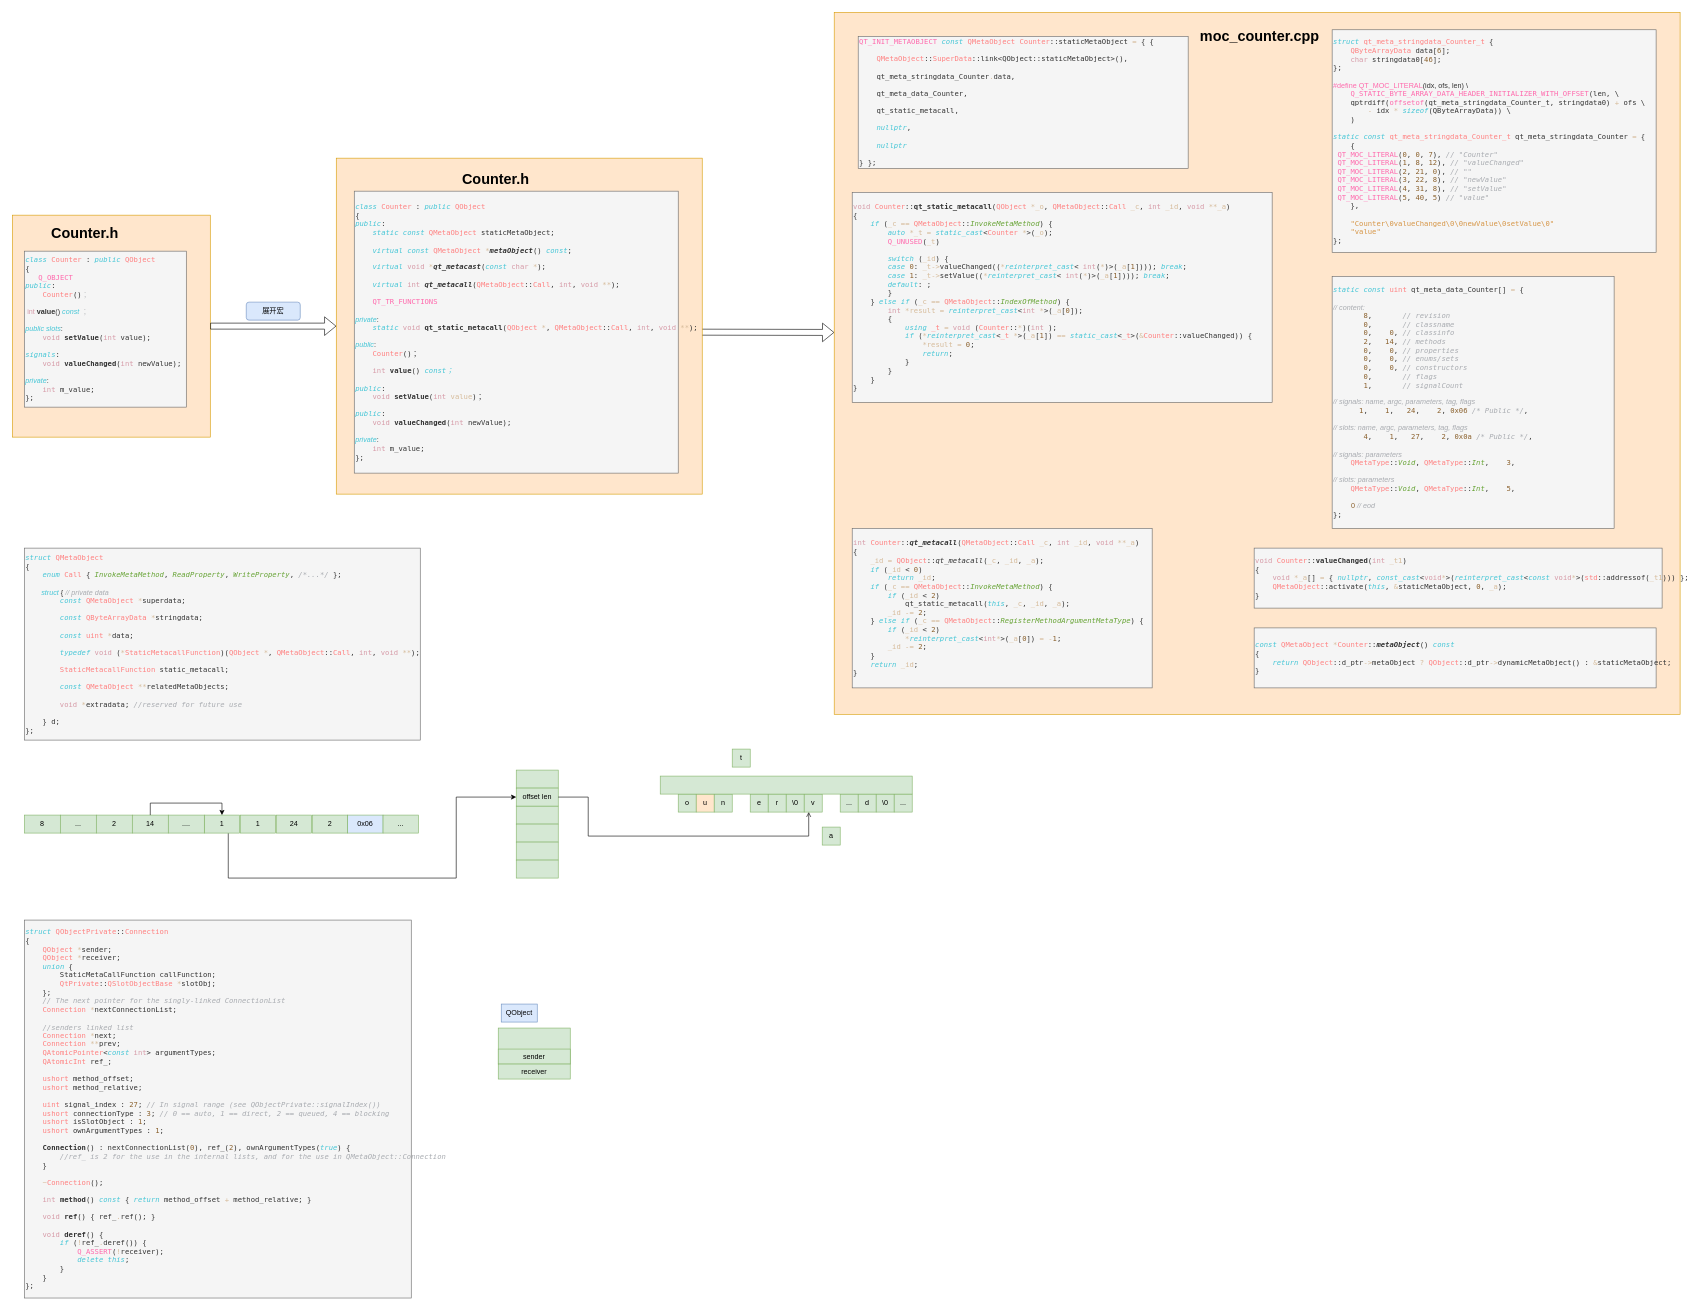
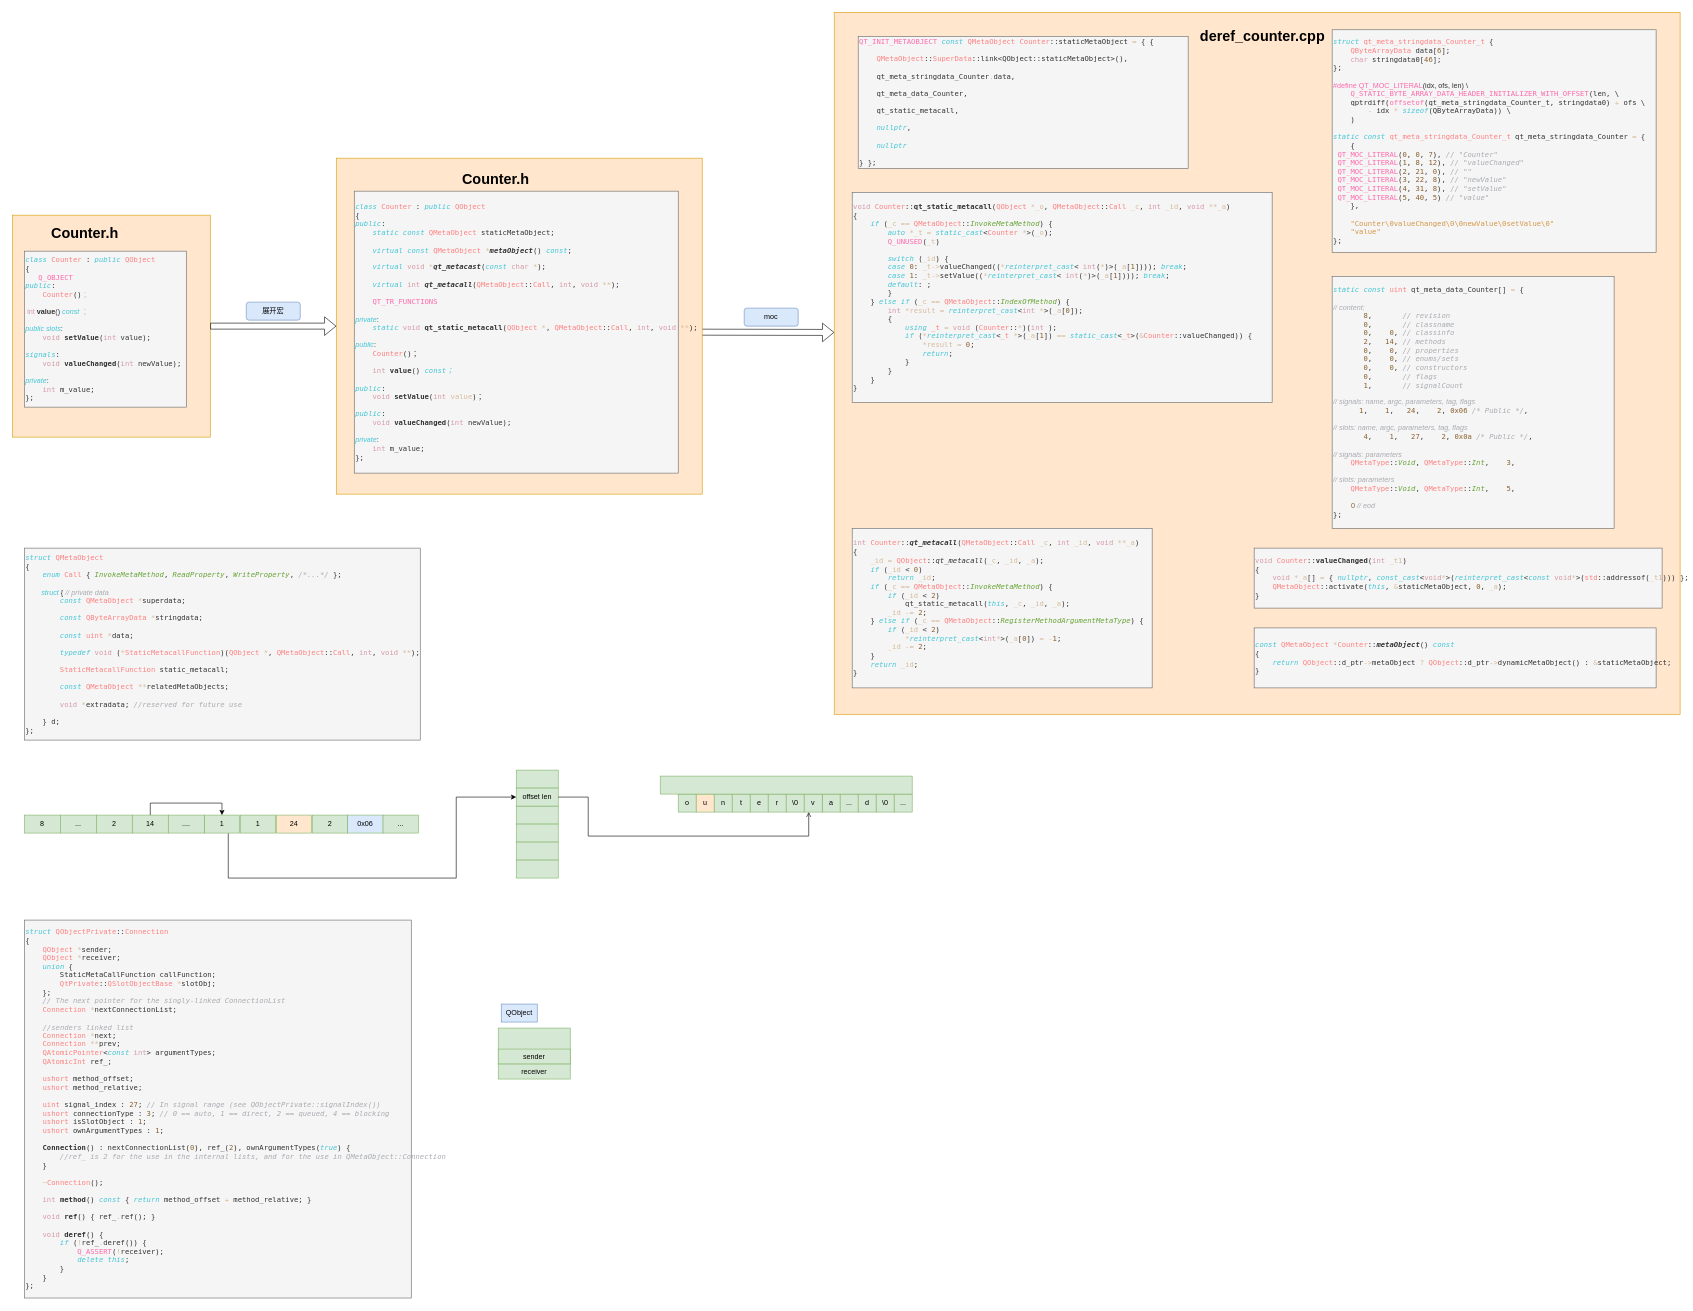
node "moc_counter.cpp": label "moc_counter.cpp" -> "deref_counter.cpp"
node "moc": added
node "t": moved (741, 758) -> (741, 803)
node "24": fillcolor #d5e8d4 -> #ffe6cc
node "a": moved (831, 836) -> (831, 803)
